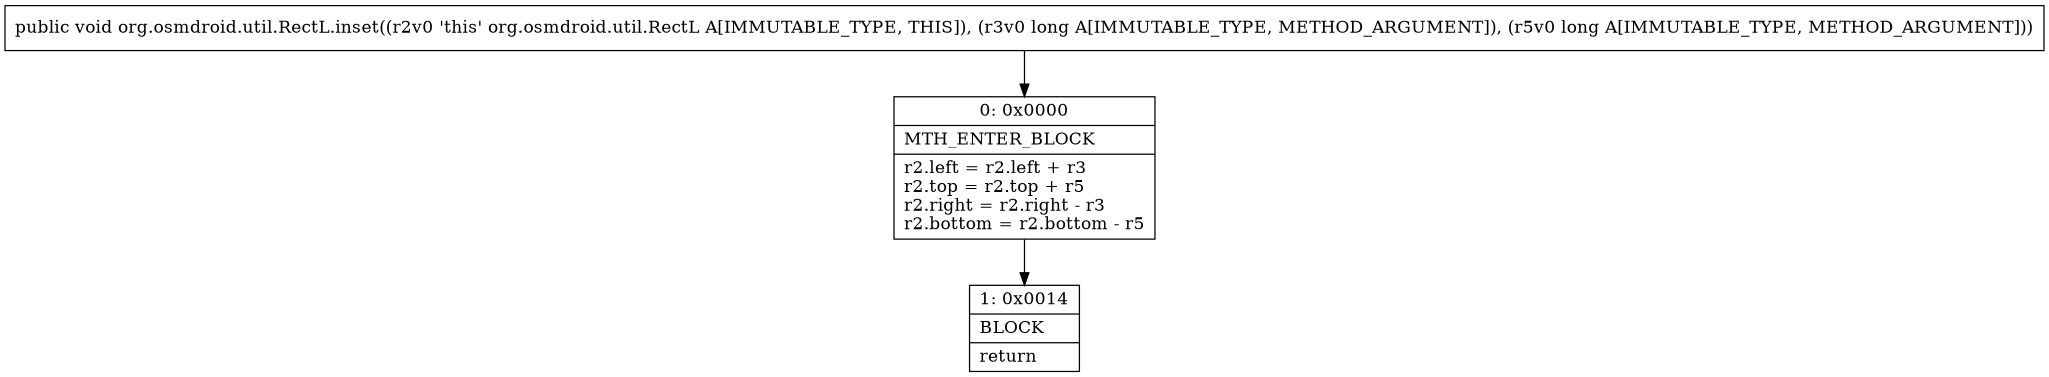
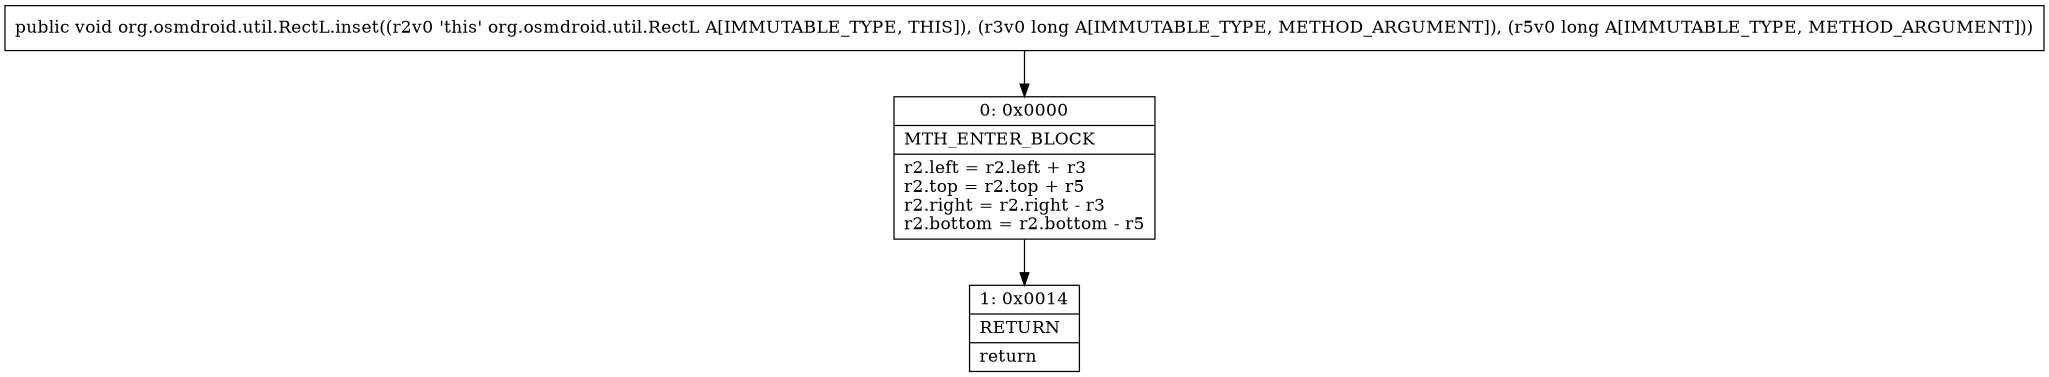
node "1: 0x0014": text "BLOCK" -> "RETURN"
